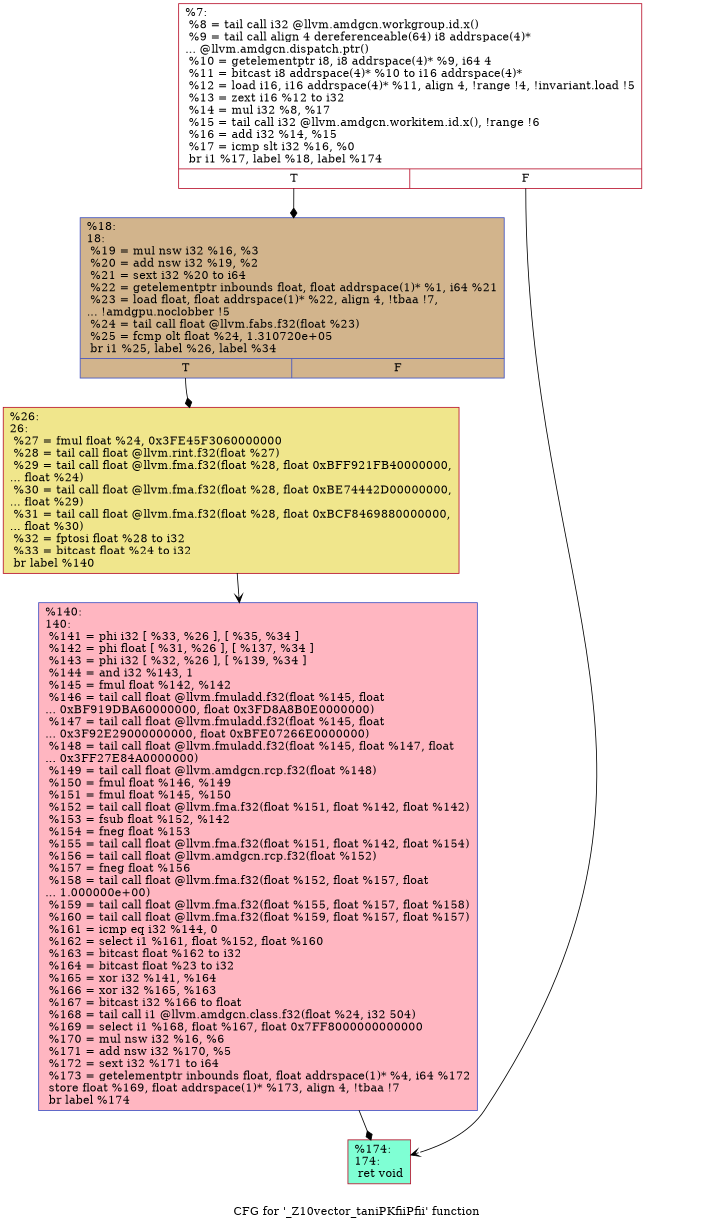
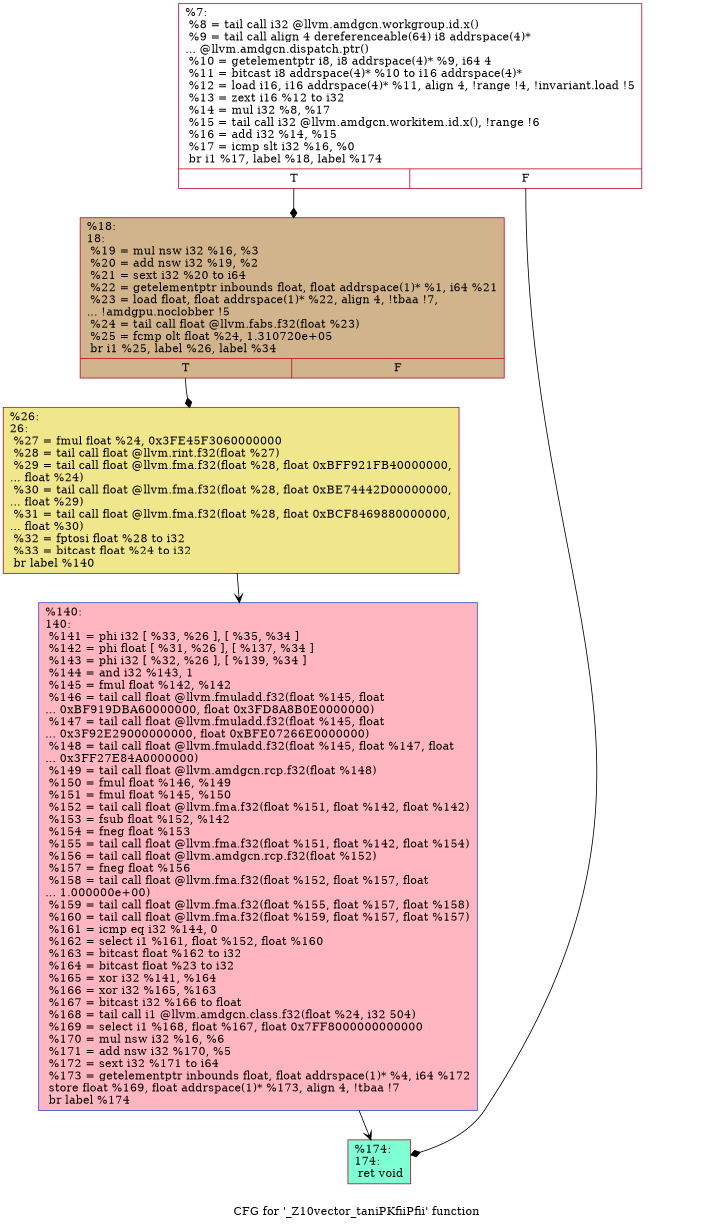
node "%18:": color #3d50c3ff -> #b70d28ff
edge "%7:" -> "%174:": arrowhead vee -> diamond
edge "%140:" -> "%174:": arrowhead diamond -> vee
